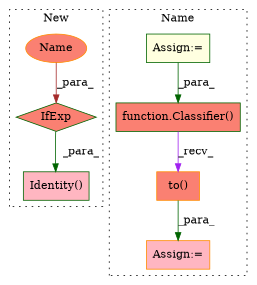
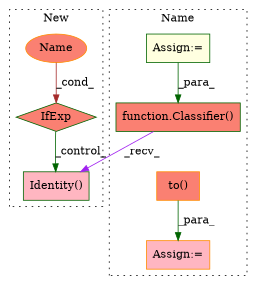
edge "Name" -> "IfExp": label "_para_" -> "_cond_"
edge "function.Classifier()" -> "to()": now "function.Classifier()" -> "Identity()"
edge "IfExp" -> "Identity()": label "_para_" -> "_control_"
